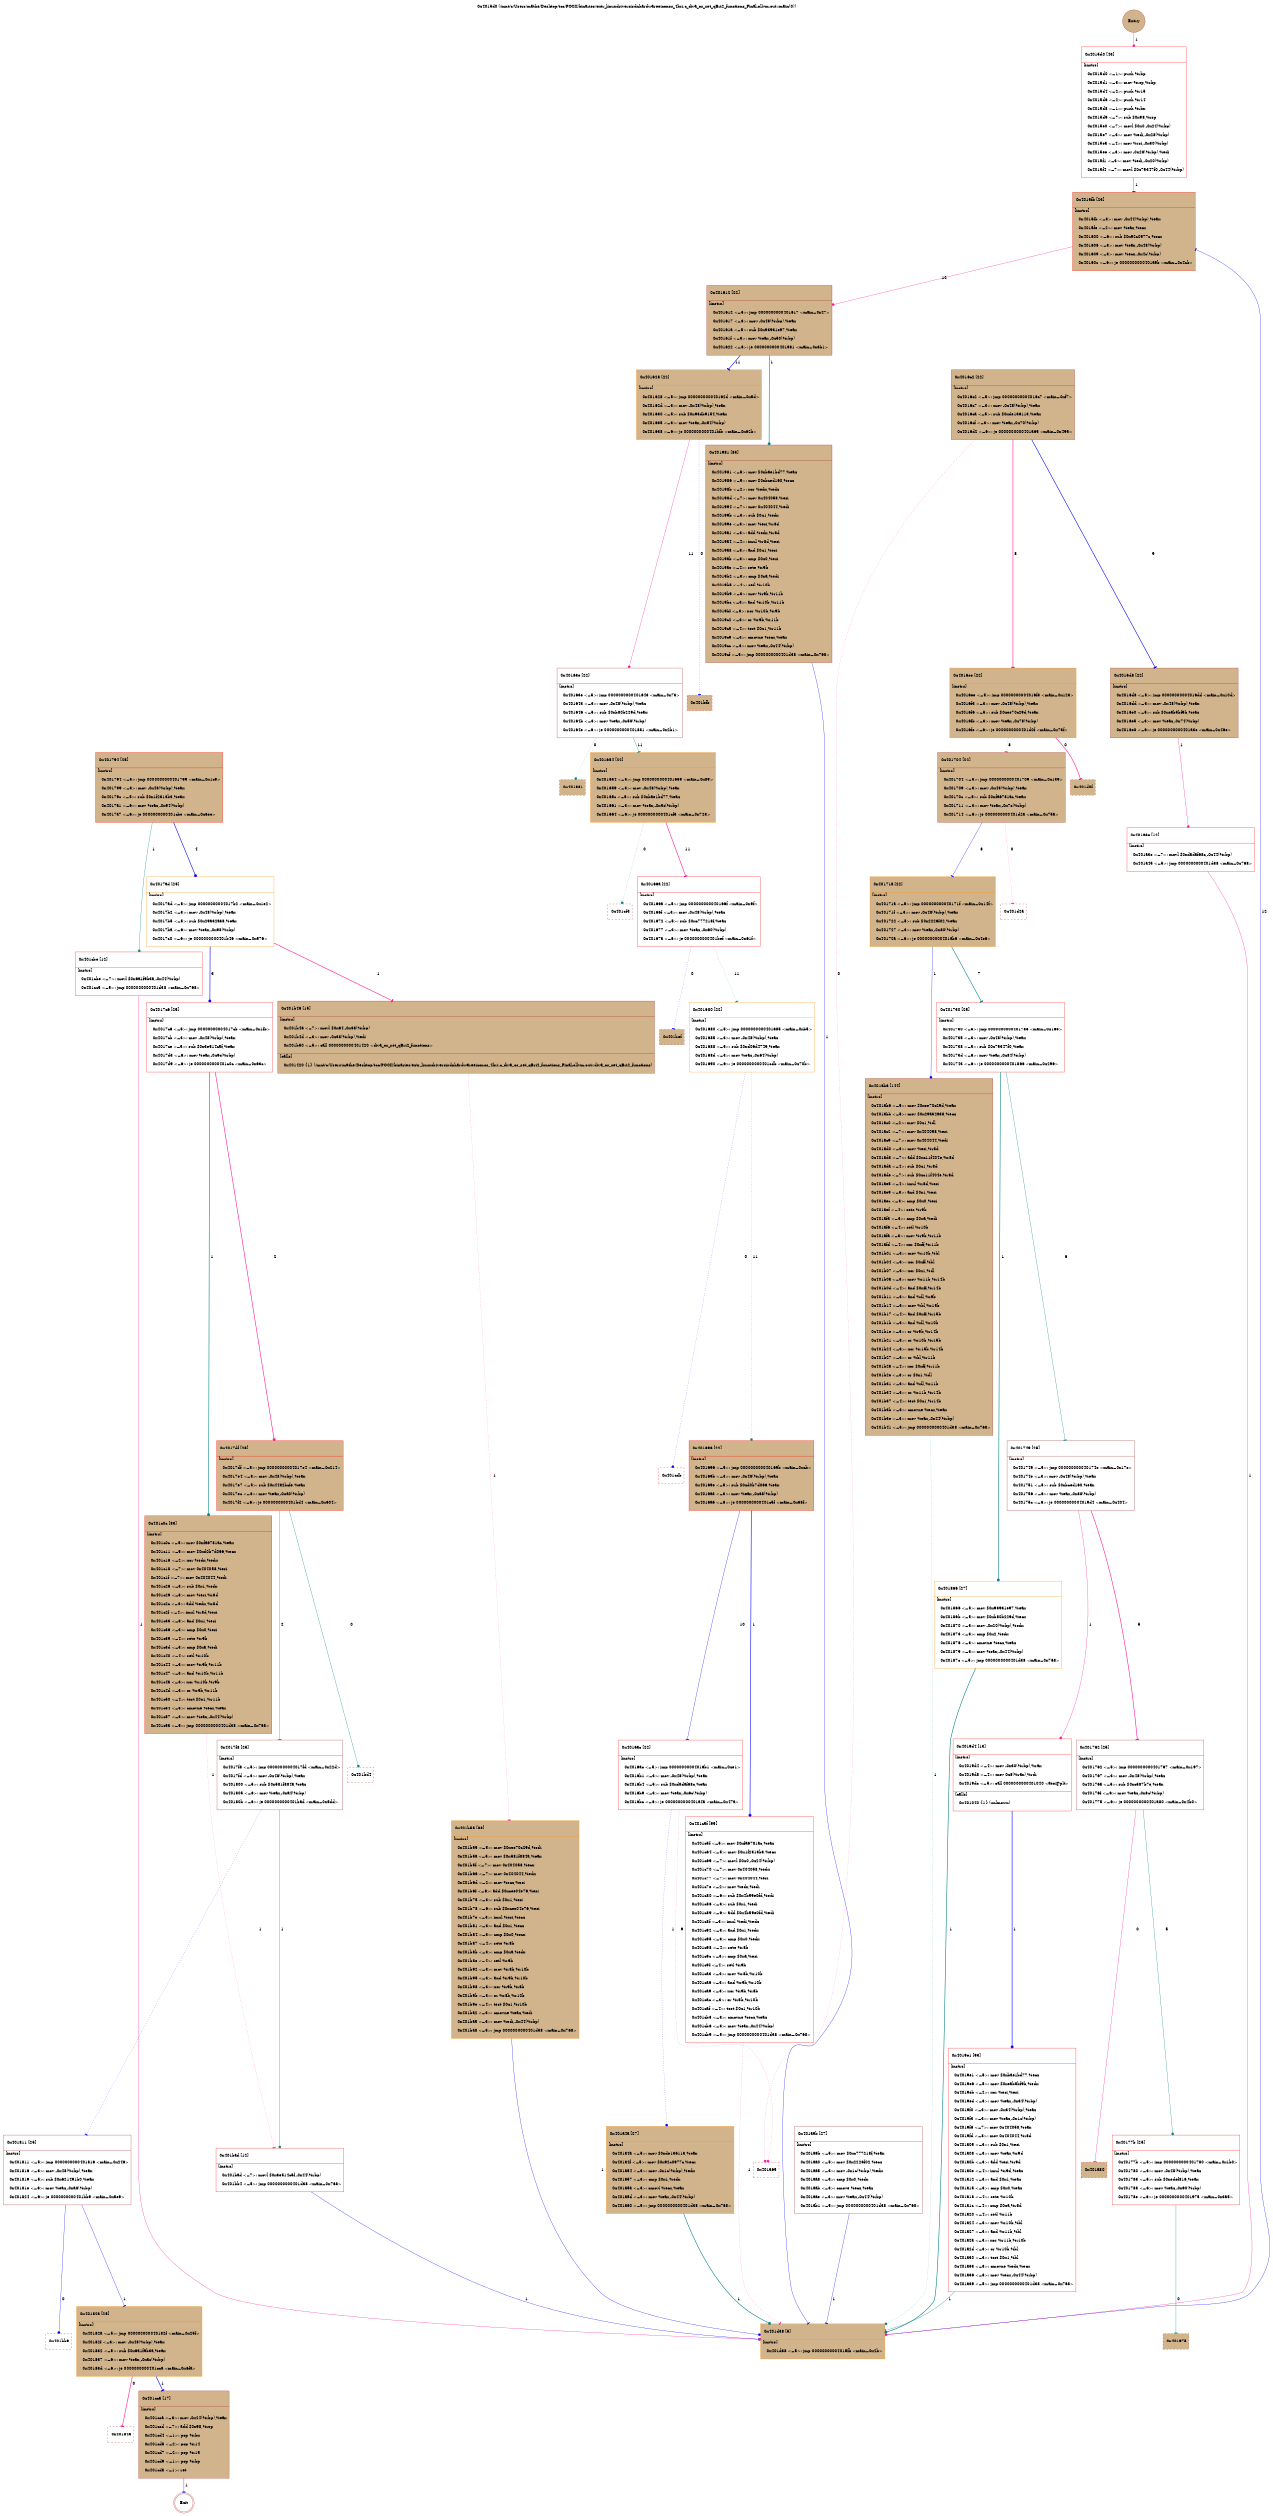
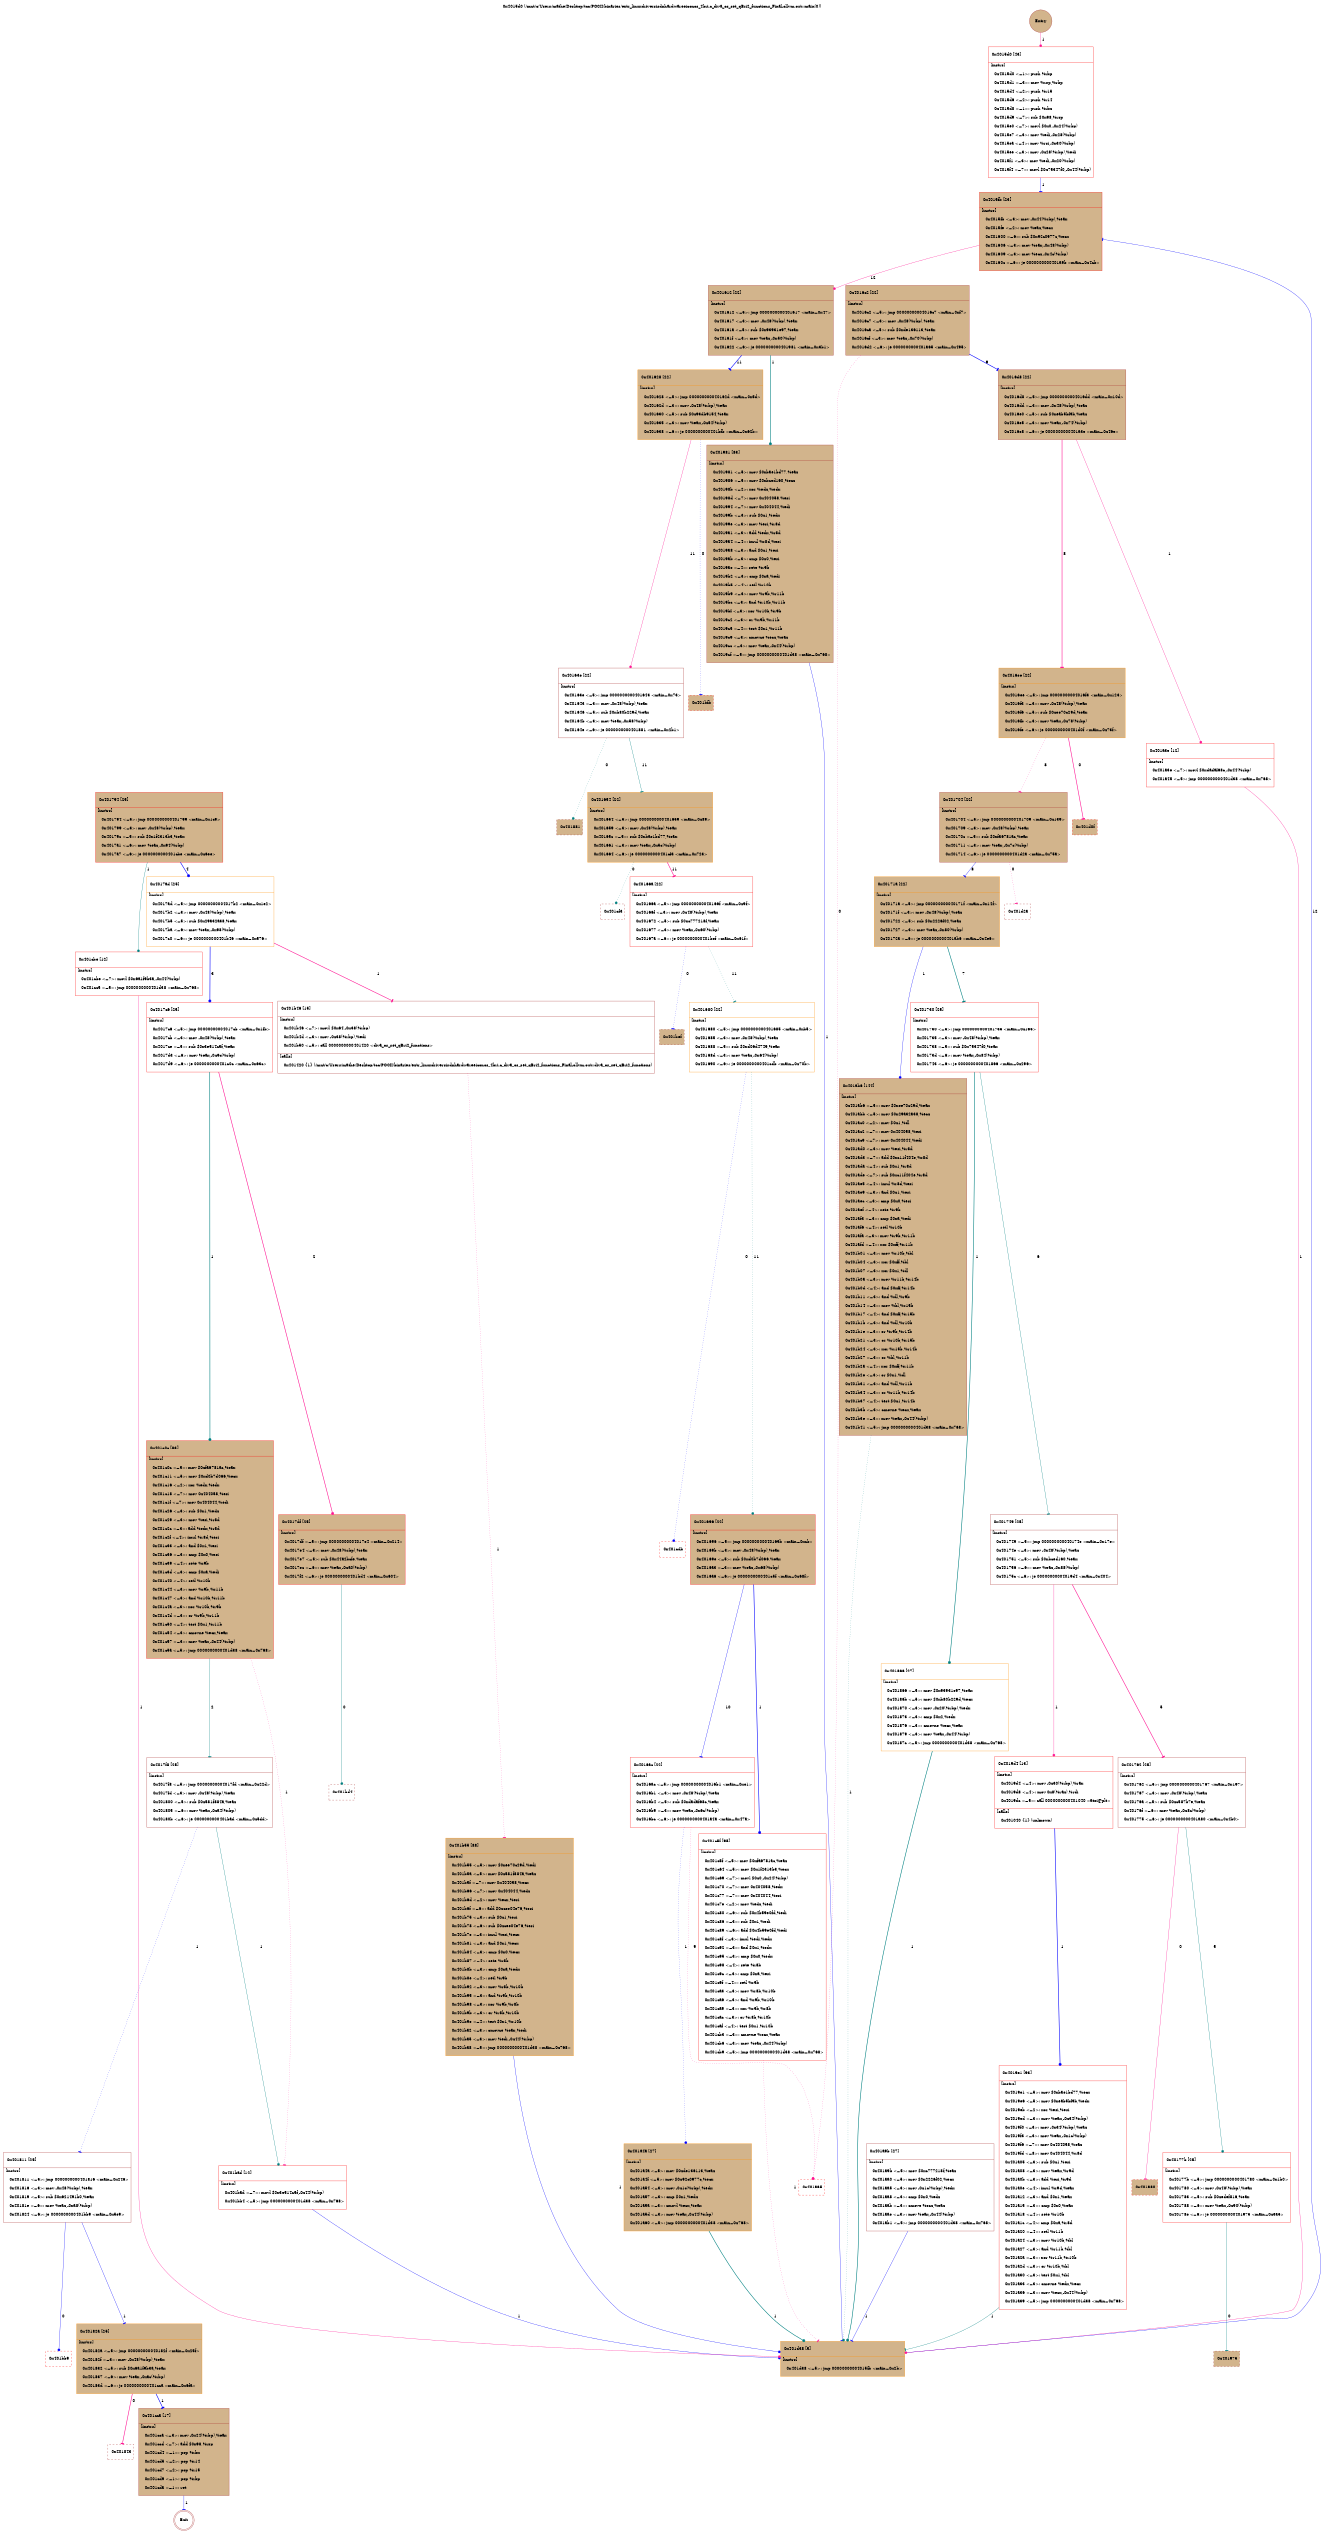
edge "0x4016c2 [22]" -> "0x4016ee [22]": now "0x4016d8 [22]" -> "0x4016ee [22]"
node "0x401b46 [15]": fillcolor tan -> white
edge "0x4017df [25]" -> "0x4017f8 [25]": now "0x401c0c [83]" -> "0x4017f8 [25]"
